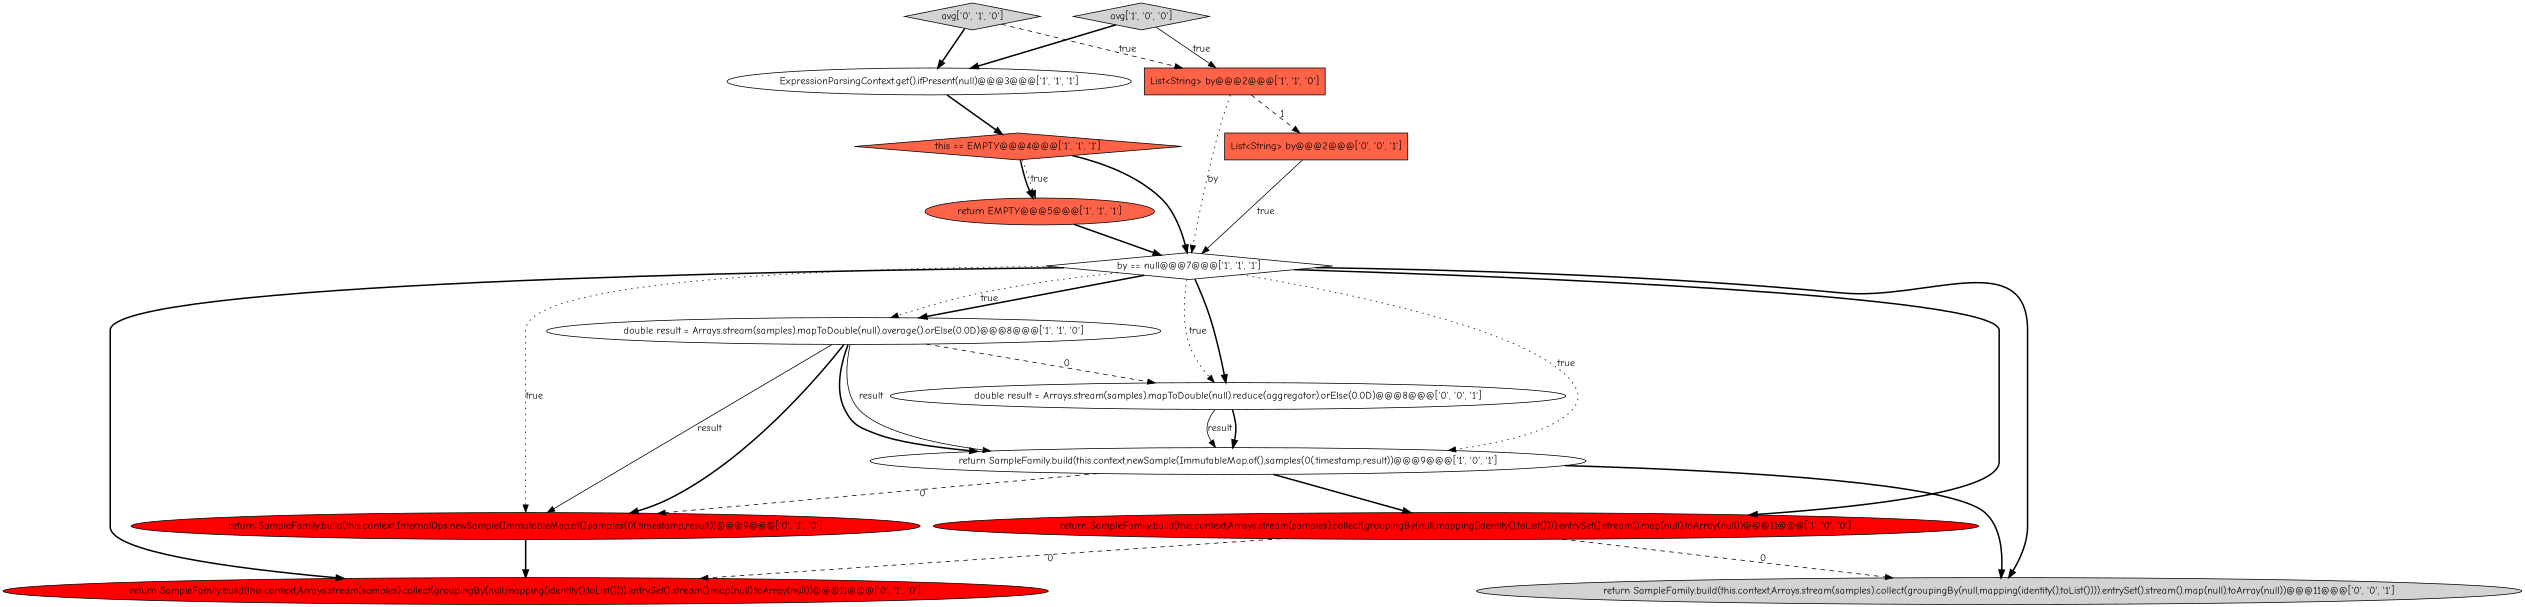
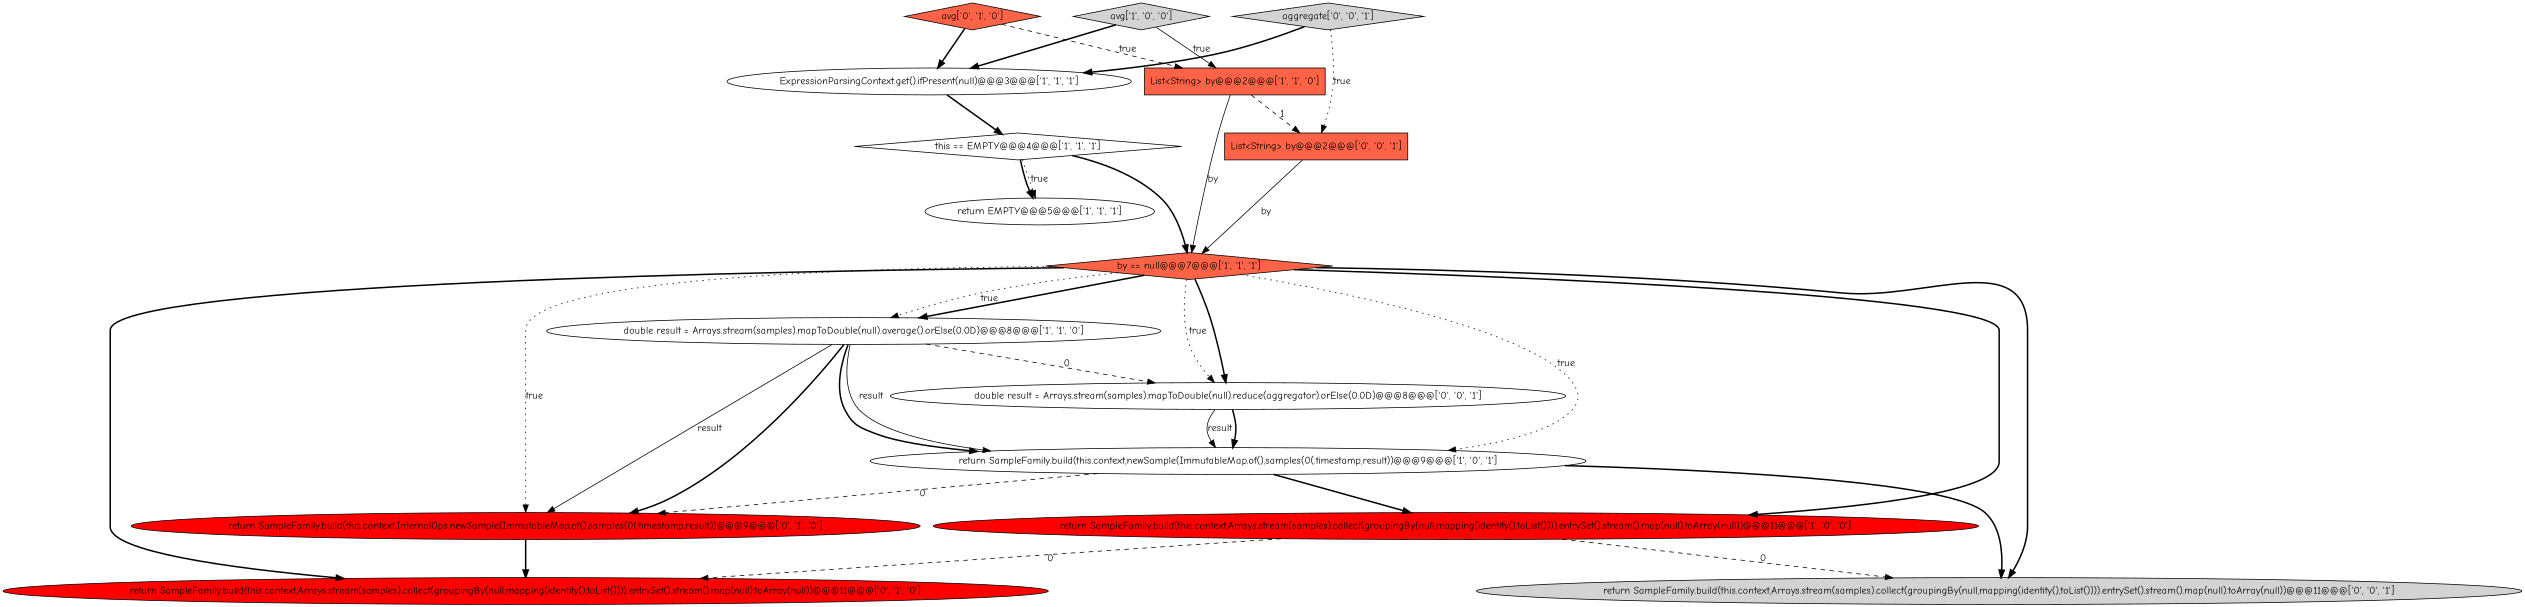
node "avg['0', '1', '0']": fillcolor lightgray -> tomato
node "aggregate['0', '0', '1']": added
node "this == EMPTY@@@4@@@['1', '1', '1']": fillcolor tomato -> white
edge "List<String> by@@@2@@@['1', '1', '0']" -> "by == null@@@7@@@['1', '1', '1']": style dotted -> solid
node "return EMPTY@@@5@@@['1', '1', '1']": fillcolor tomato -> white
edge "List<String> by@@@2@@@['0', '0', '1']" -> "by == null@@@7@@@['1', '1', '1']": label "true" -> "by"
edge "return EMPTY@@@5@@@['1', '1', '1']" -> "by == null@@@7@@@['1', '1', '1']": removed
node "by == null@@@7@@@['1', '1', '1']": fillcolor white -> tomato
